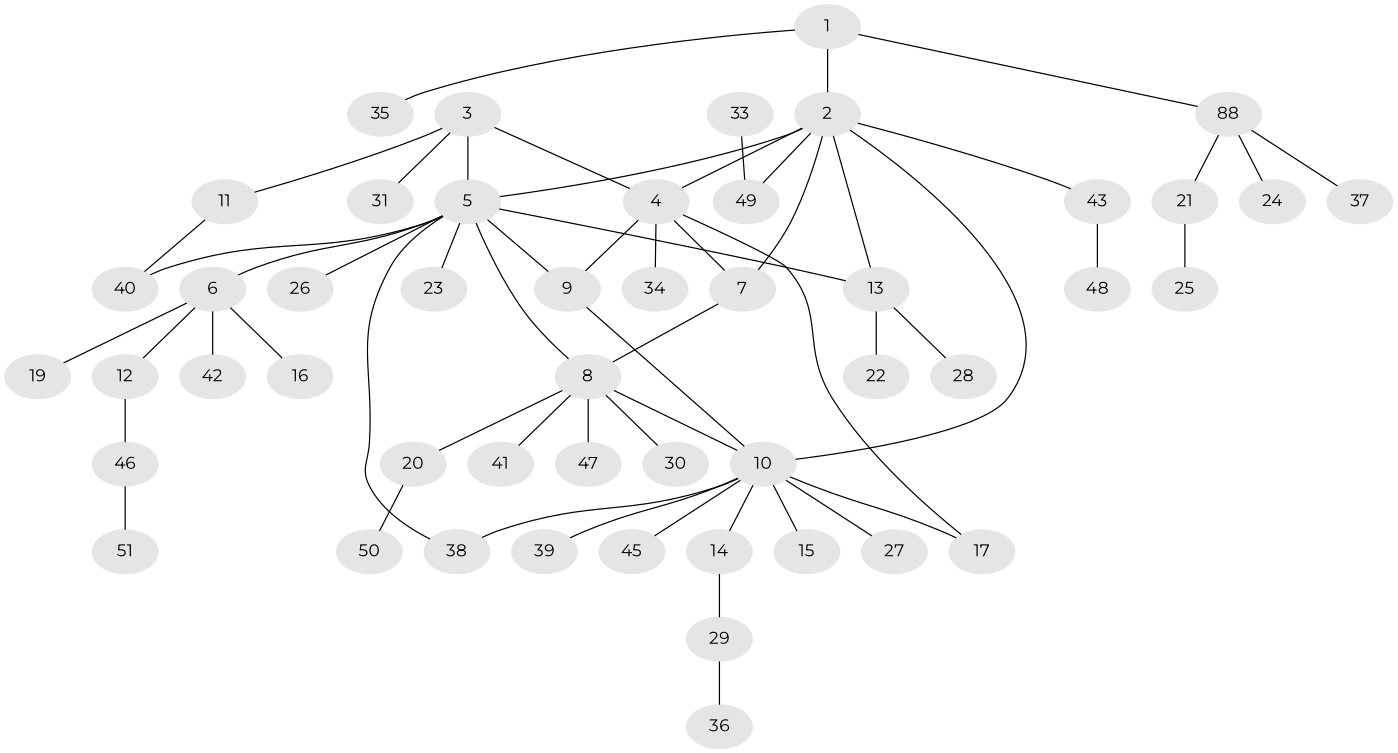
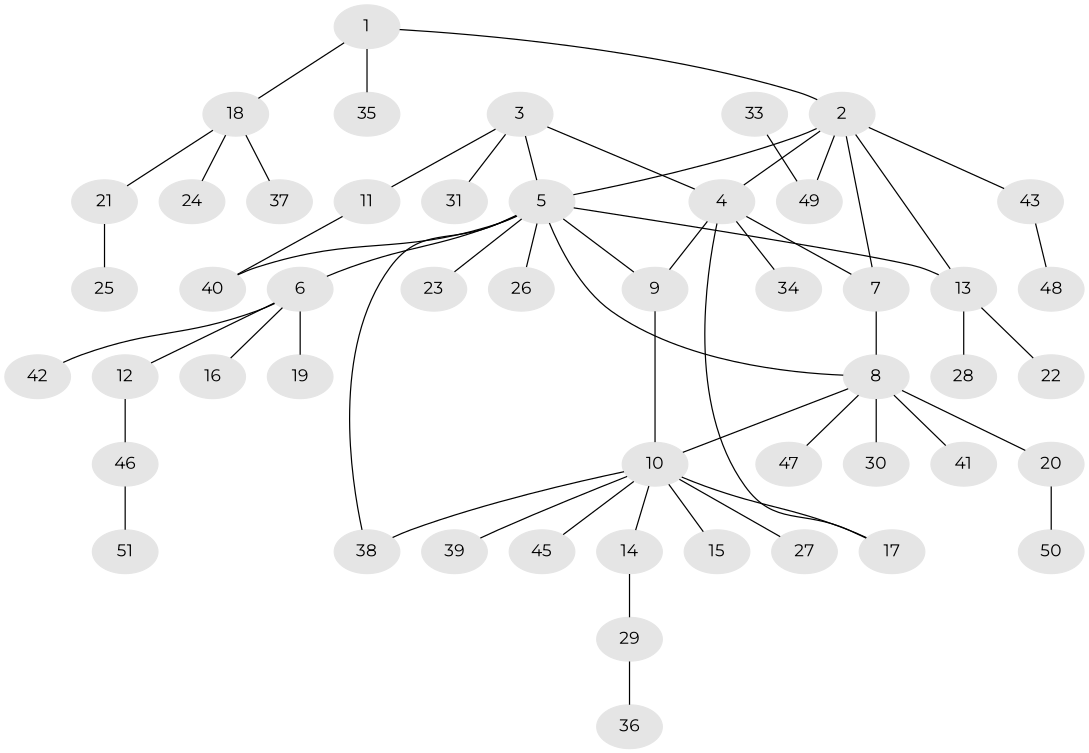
node "88": label "88" -> "18"
edge "2" -- "10": removed
